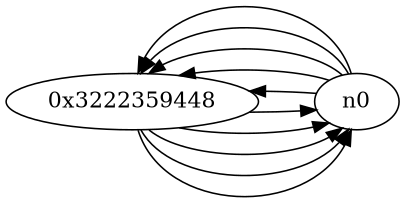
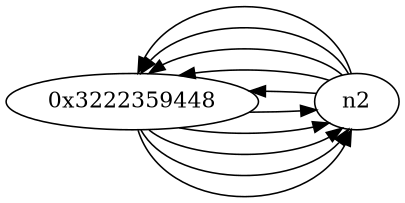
node "n0": label "n0" -> "n2"
